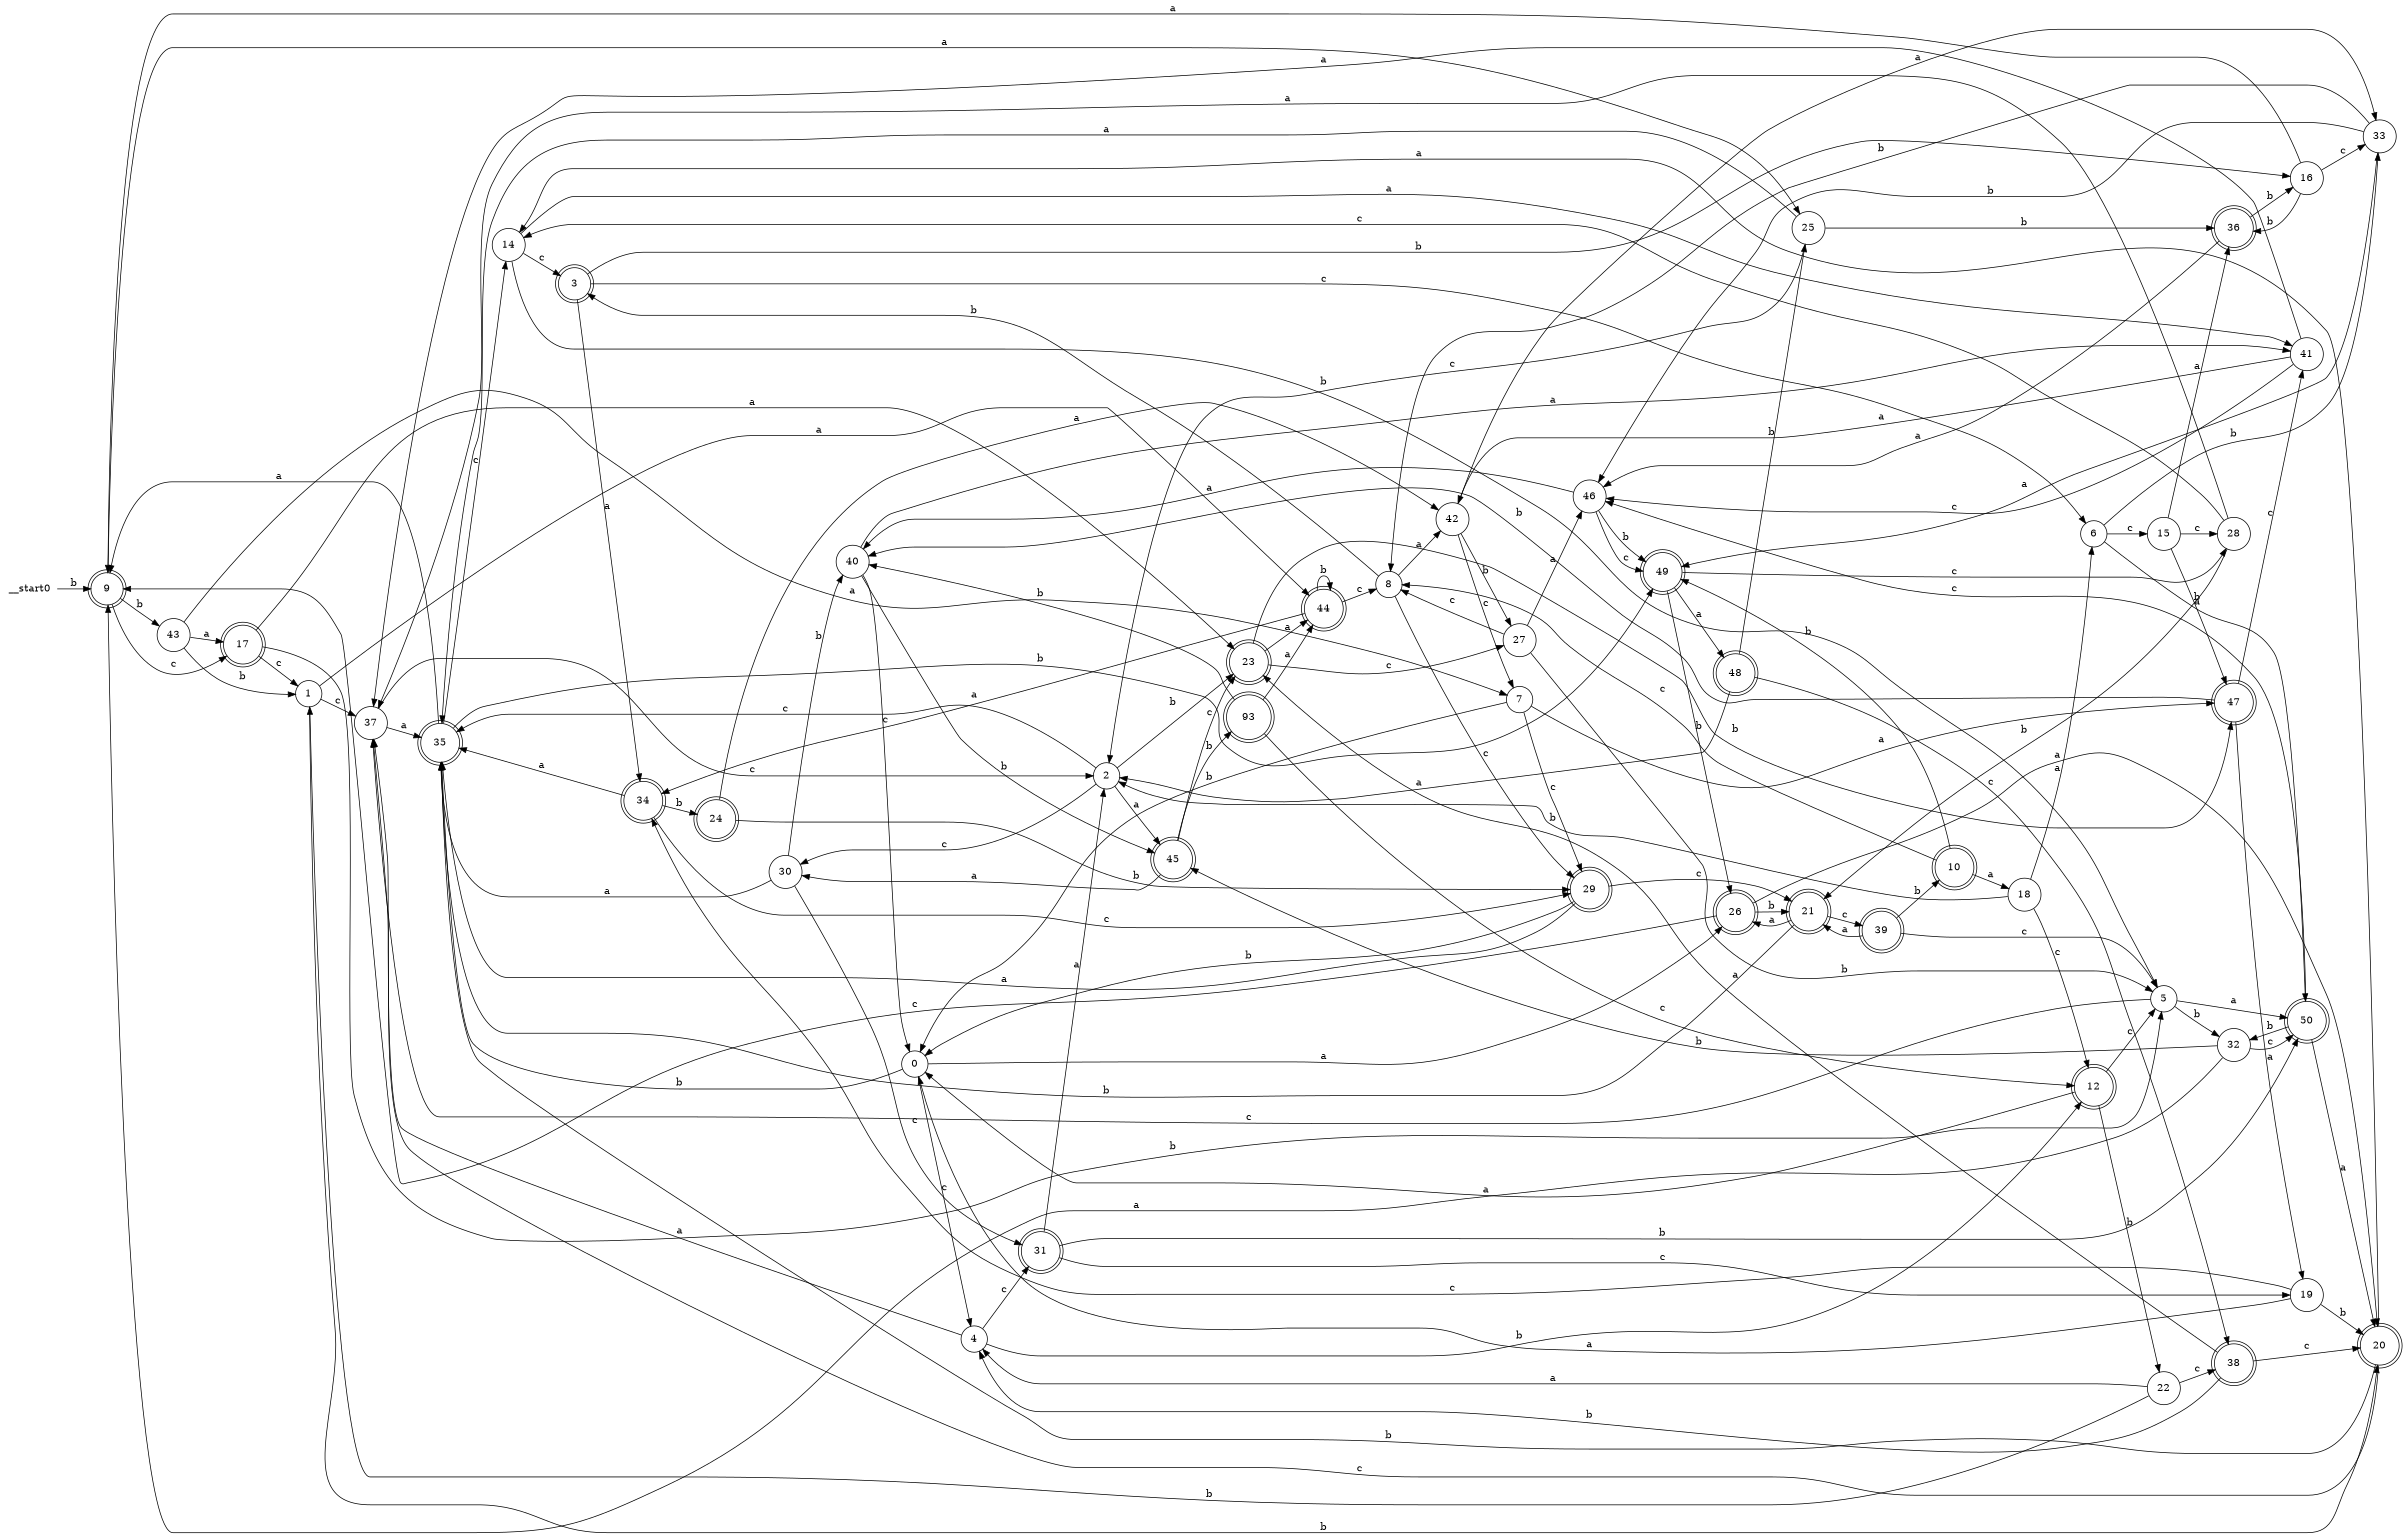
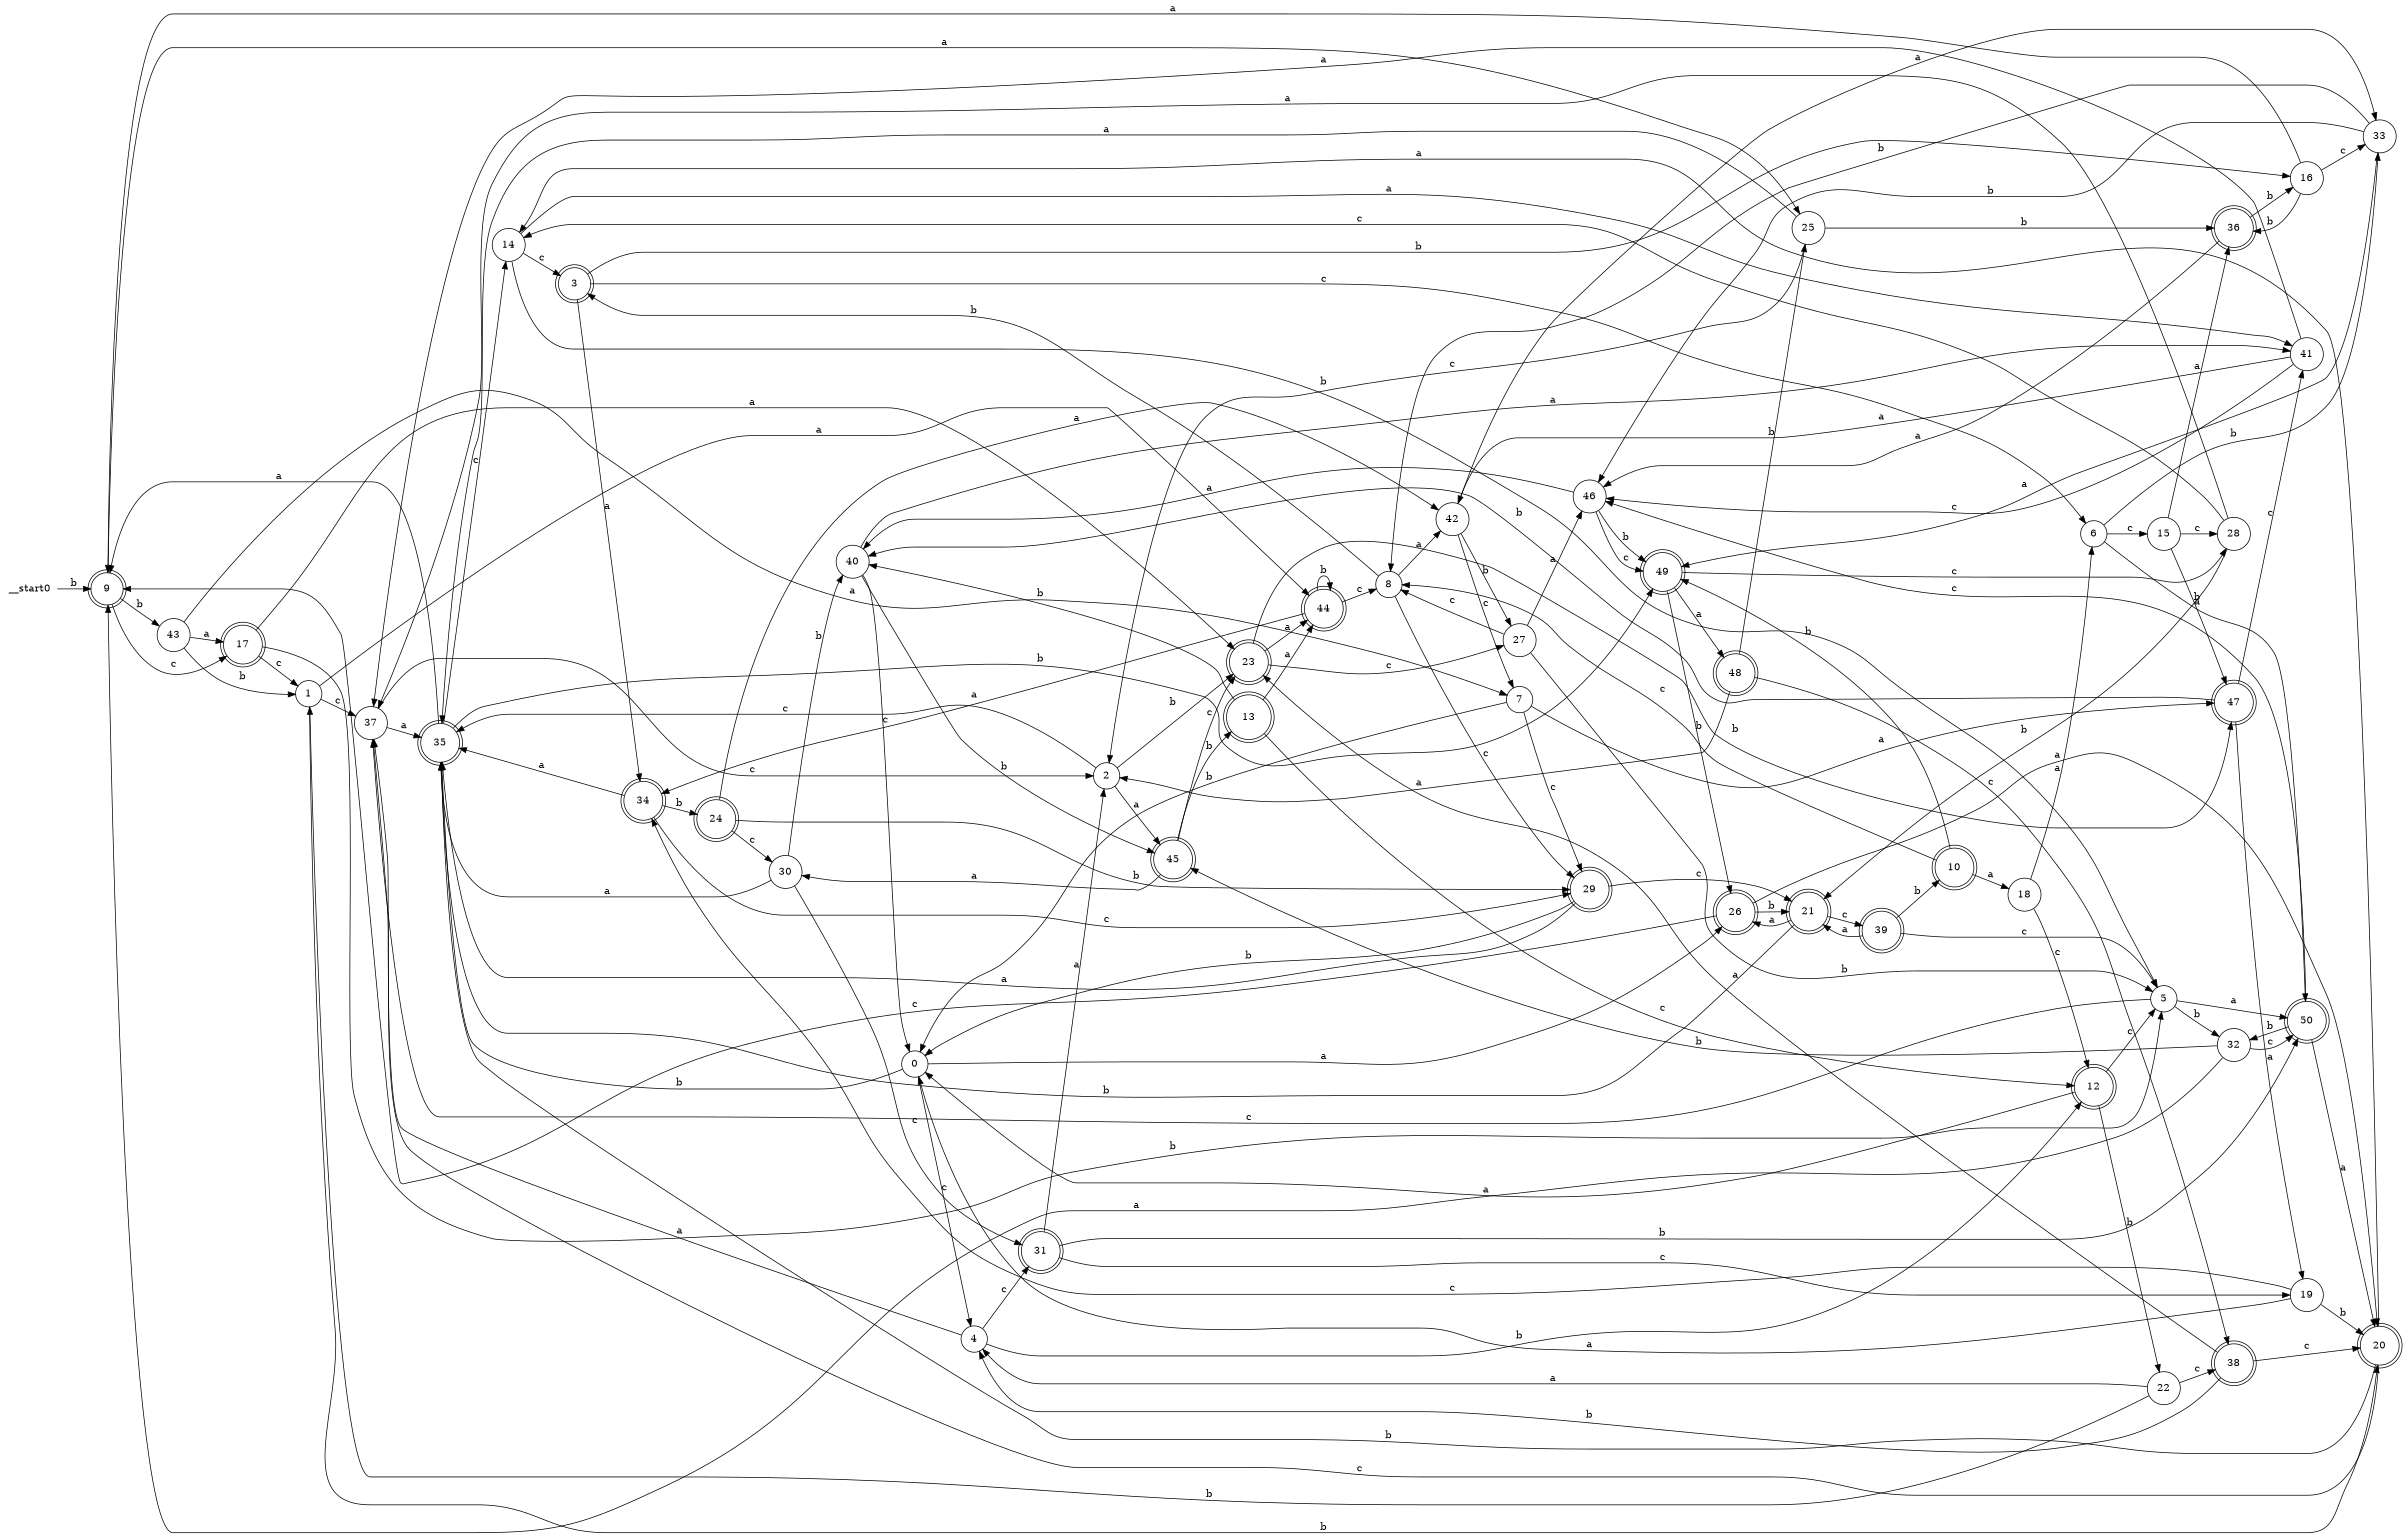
node "93": label "93" -> "13"
edge "18" -> "2": removed, label "b"
edge "2" -> "30": now "24" -> "30"
